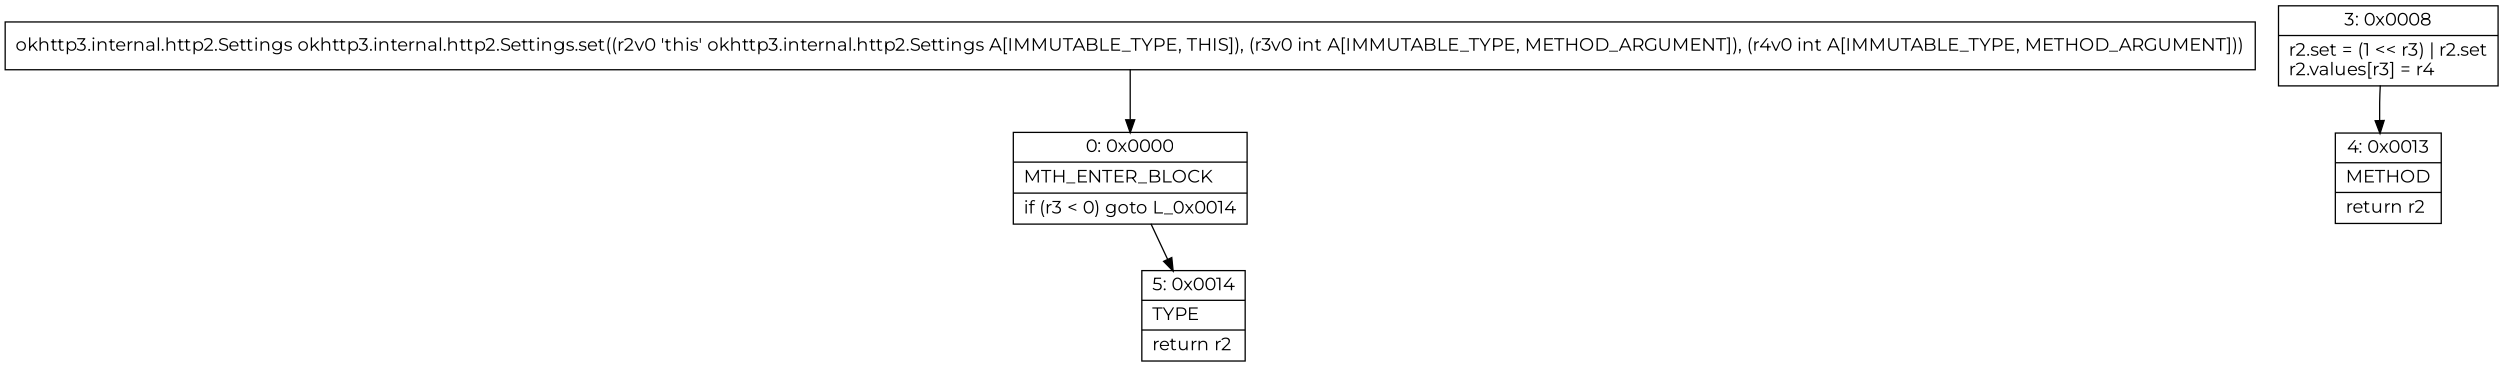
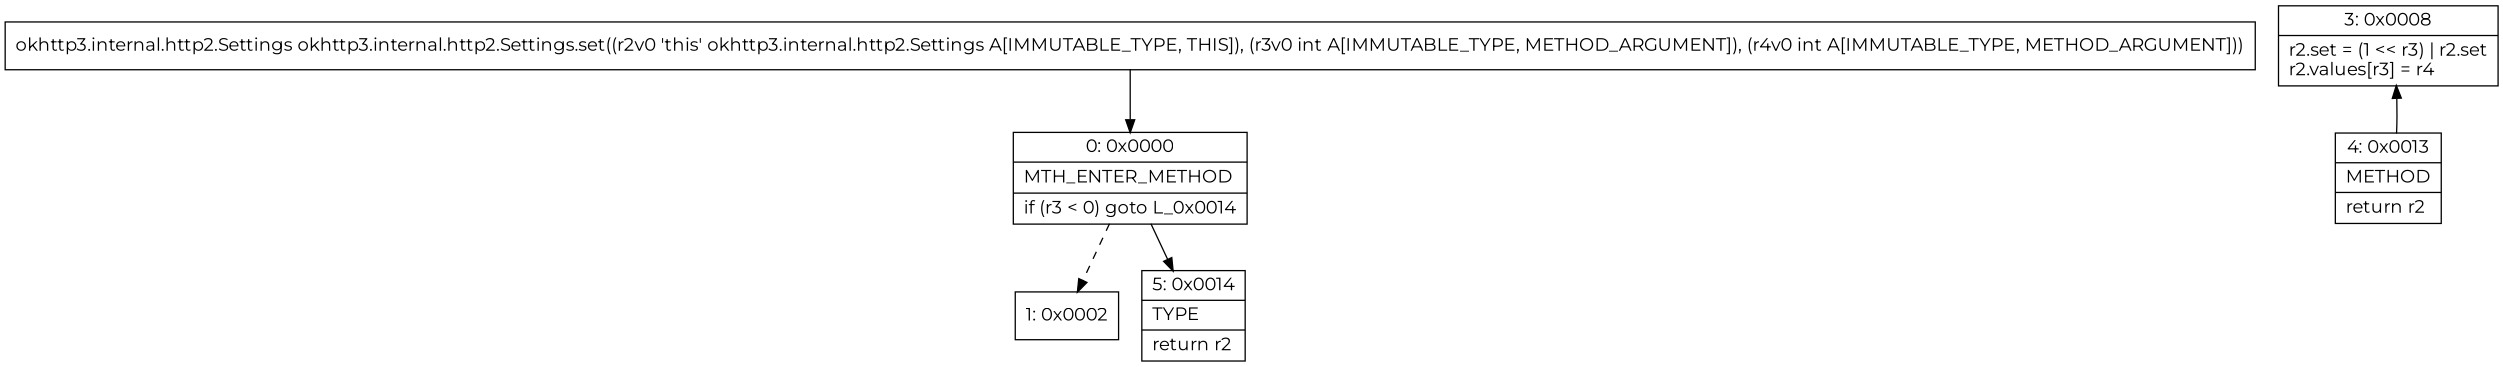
edge "3: 0x0008" -> "4: 0x0013": reversed
node "0: 0x0000": text "MTH_ENTER_BLOCK" -> "MTH_ENTER_METHOD"
node "1: 0x0002": added
